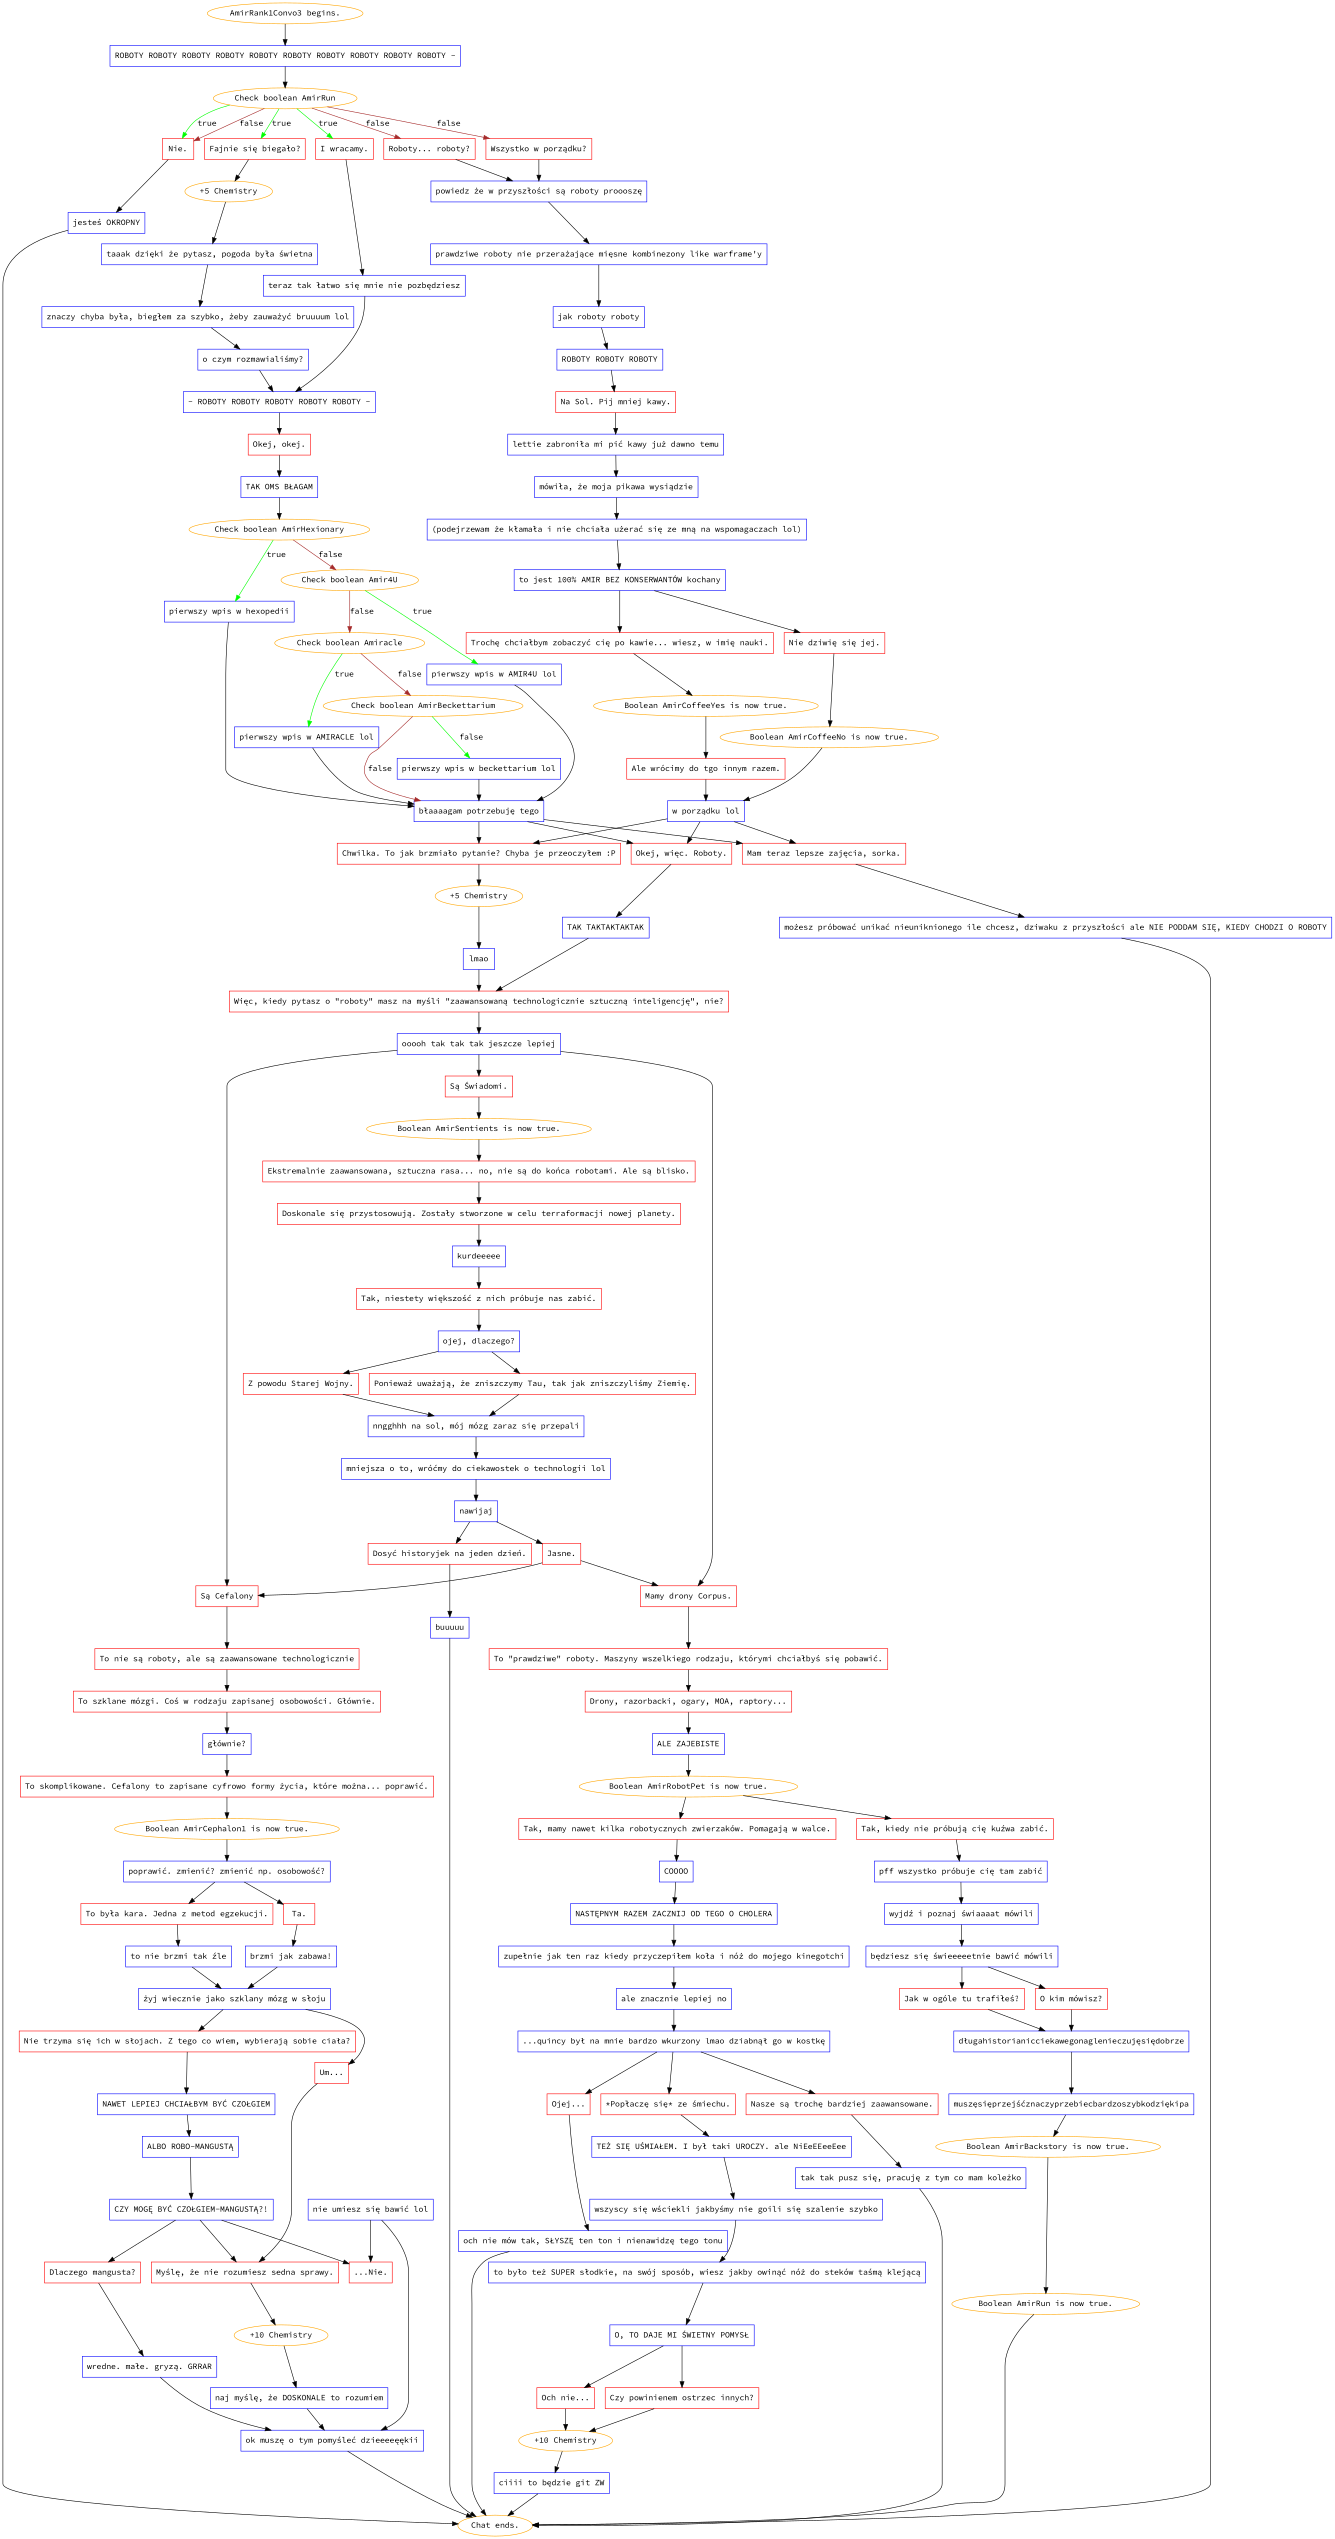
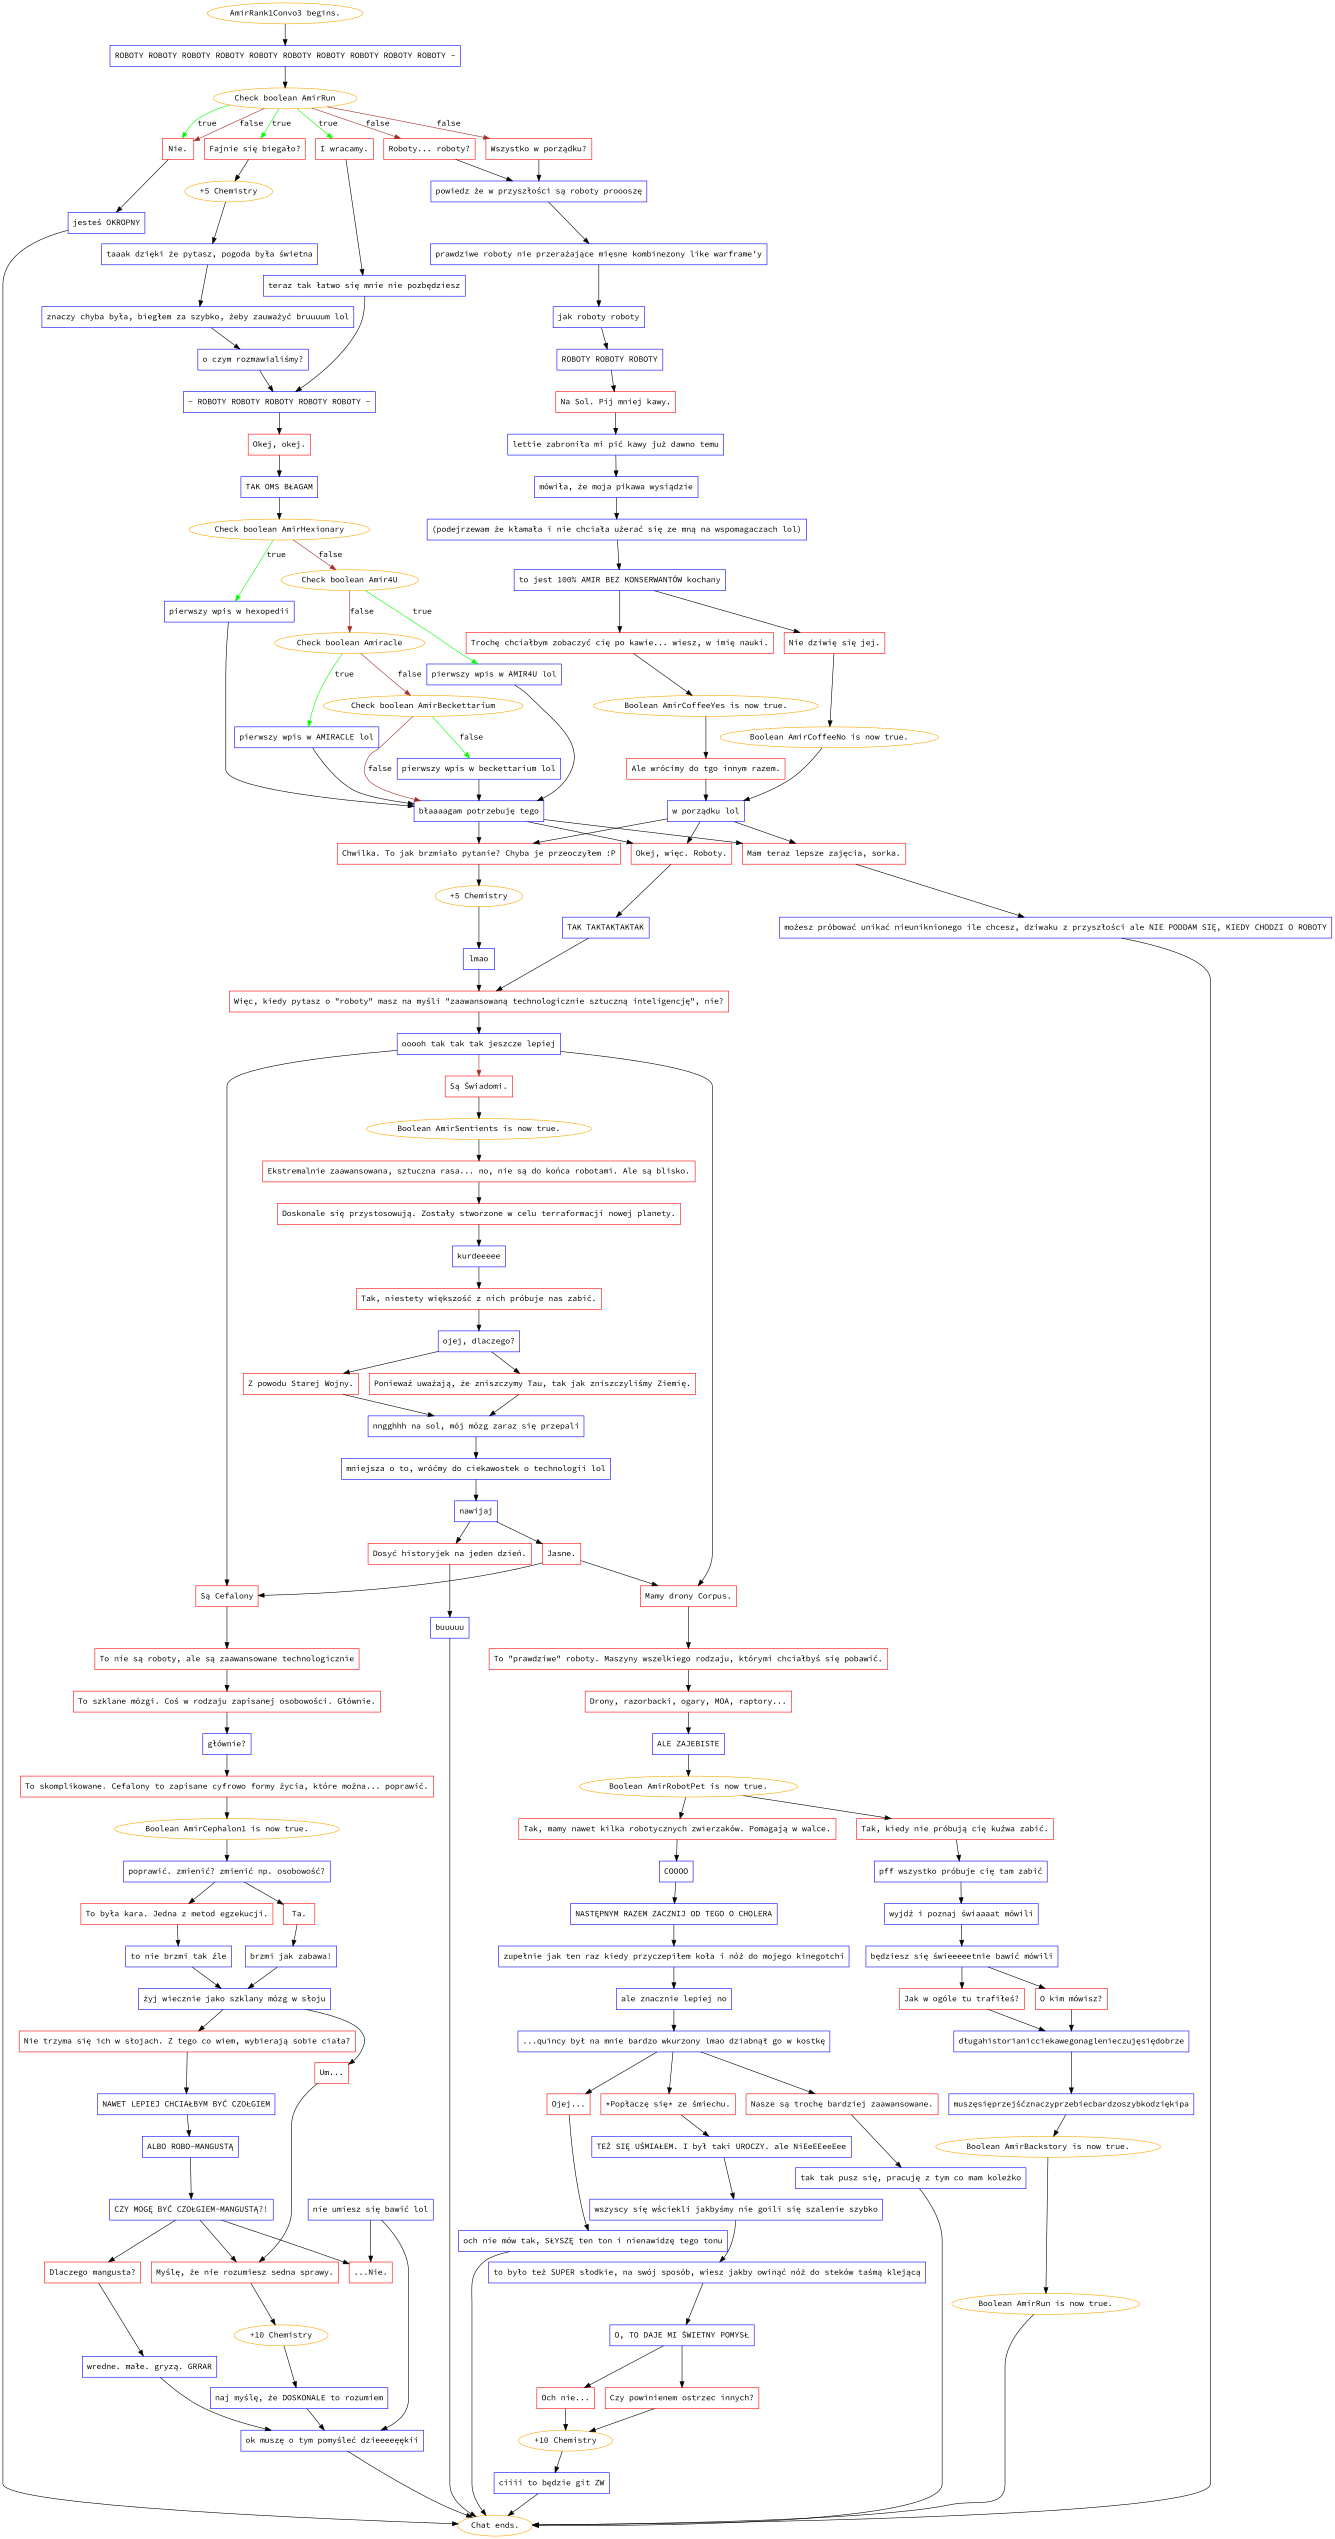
edge "ooooh tak tak tak jeszcze lepiej" -> "Są Świadomi.": color black -> brown
